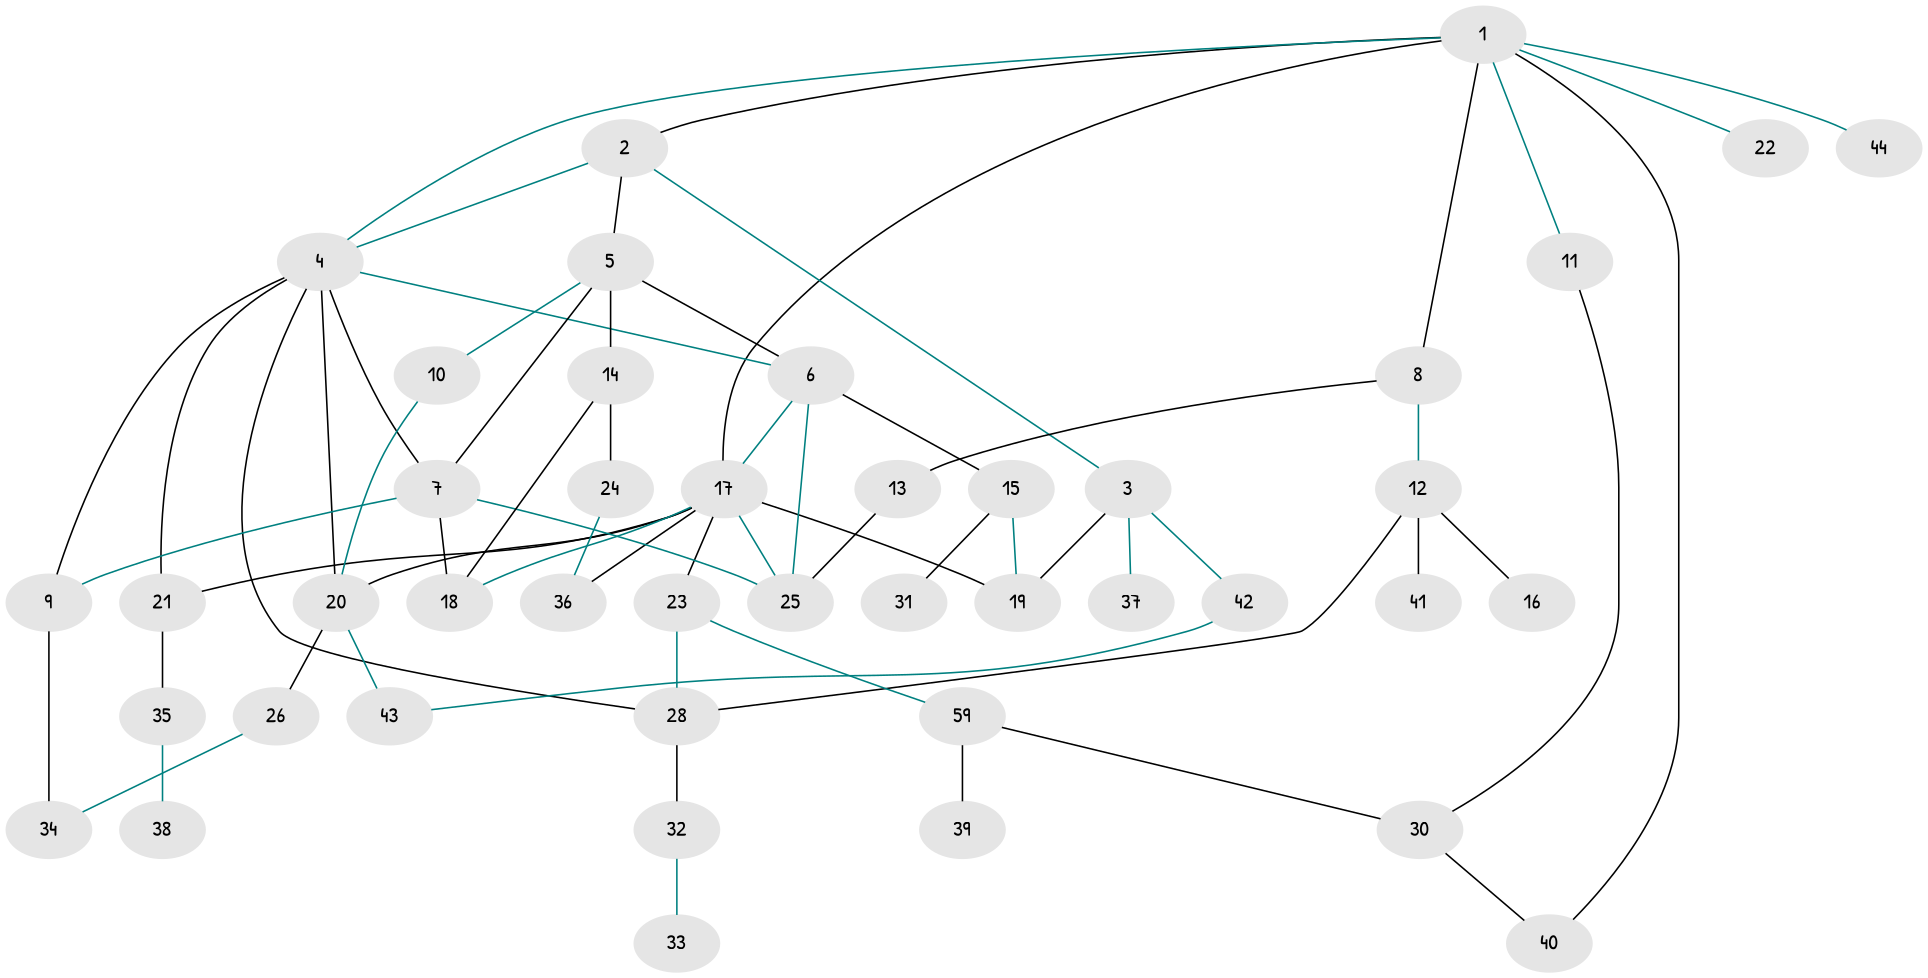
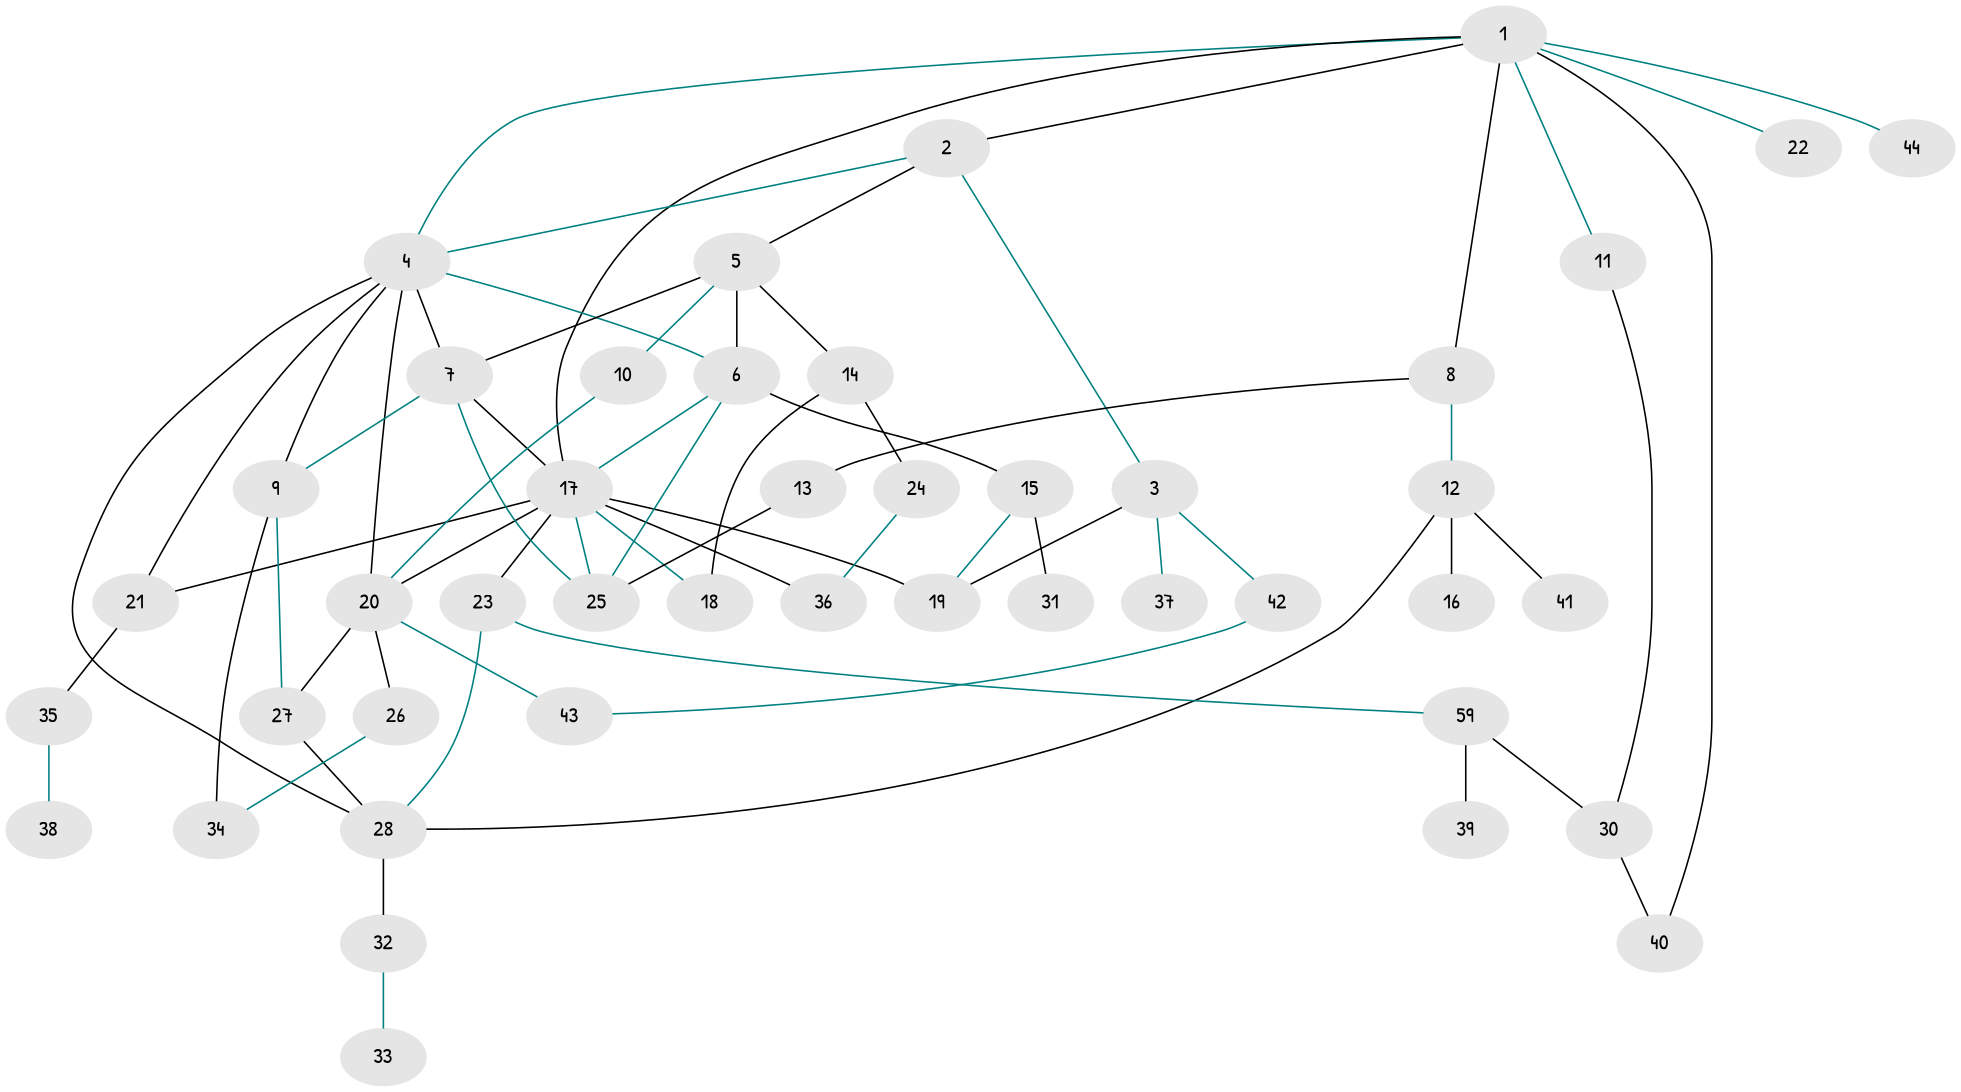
edge "7" -- "18": now "7" -- "17"
node "27": added
